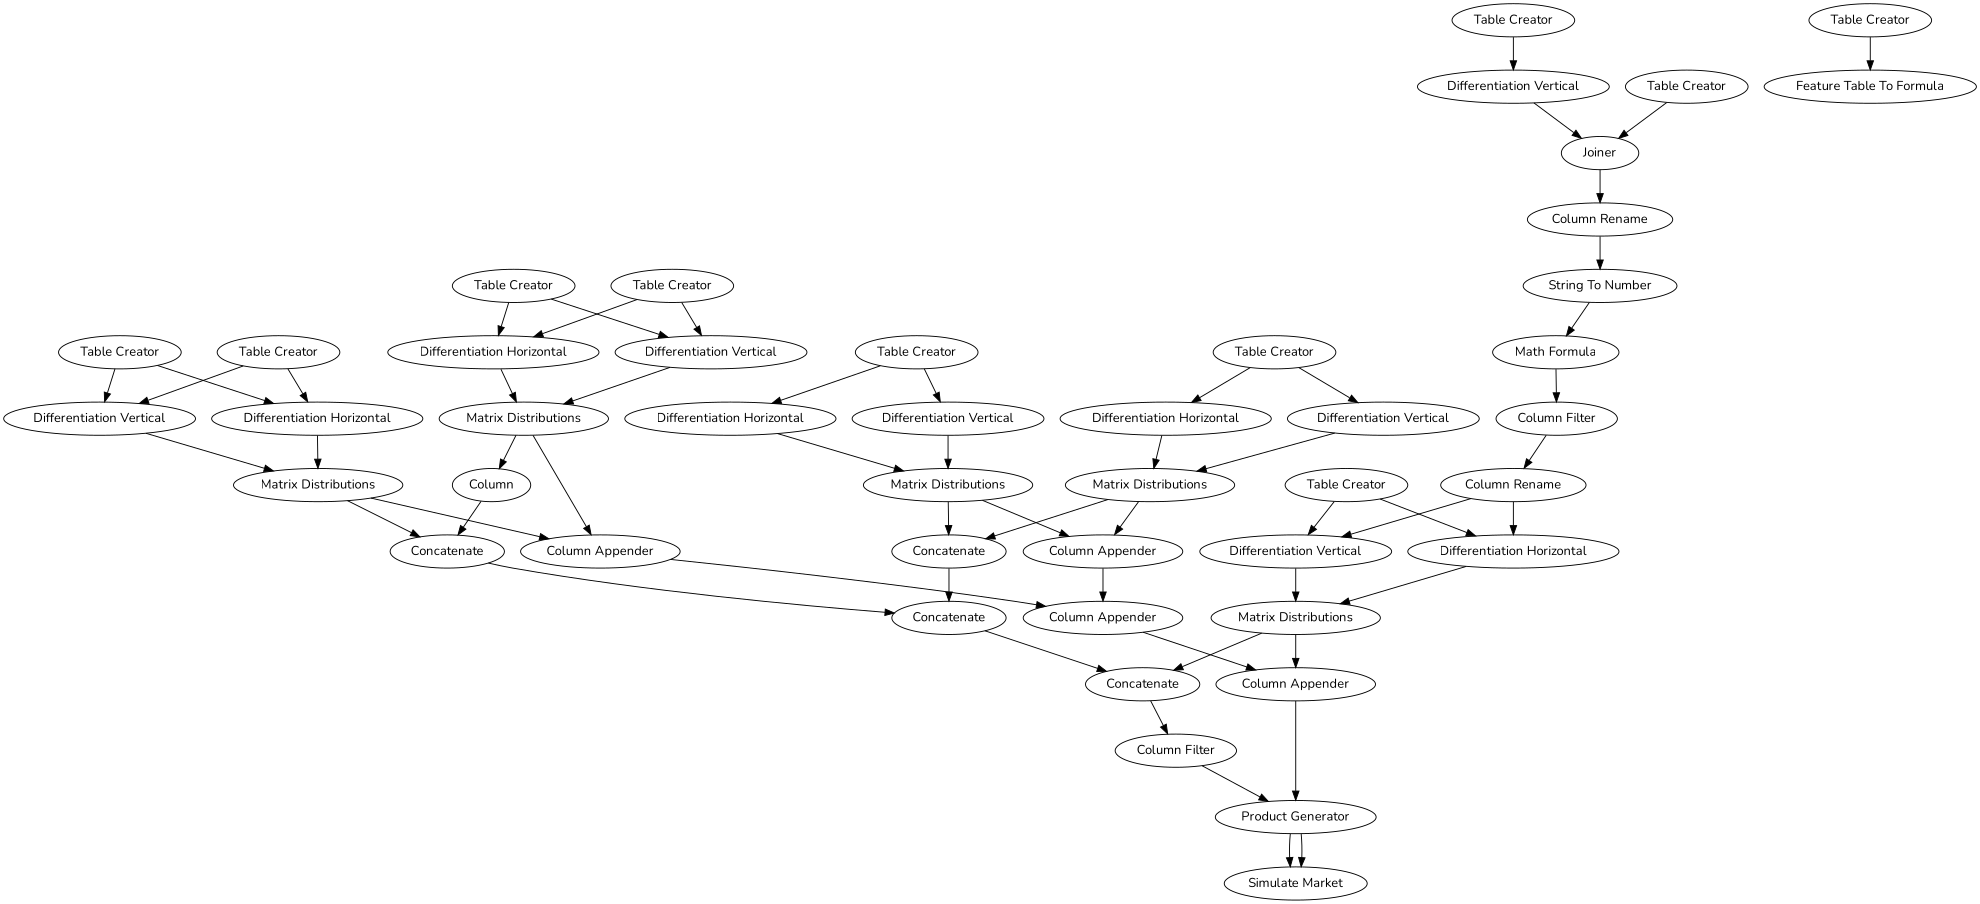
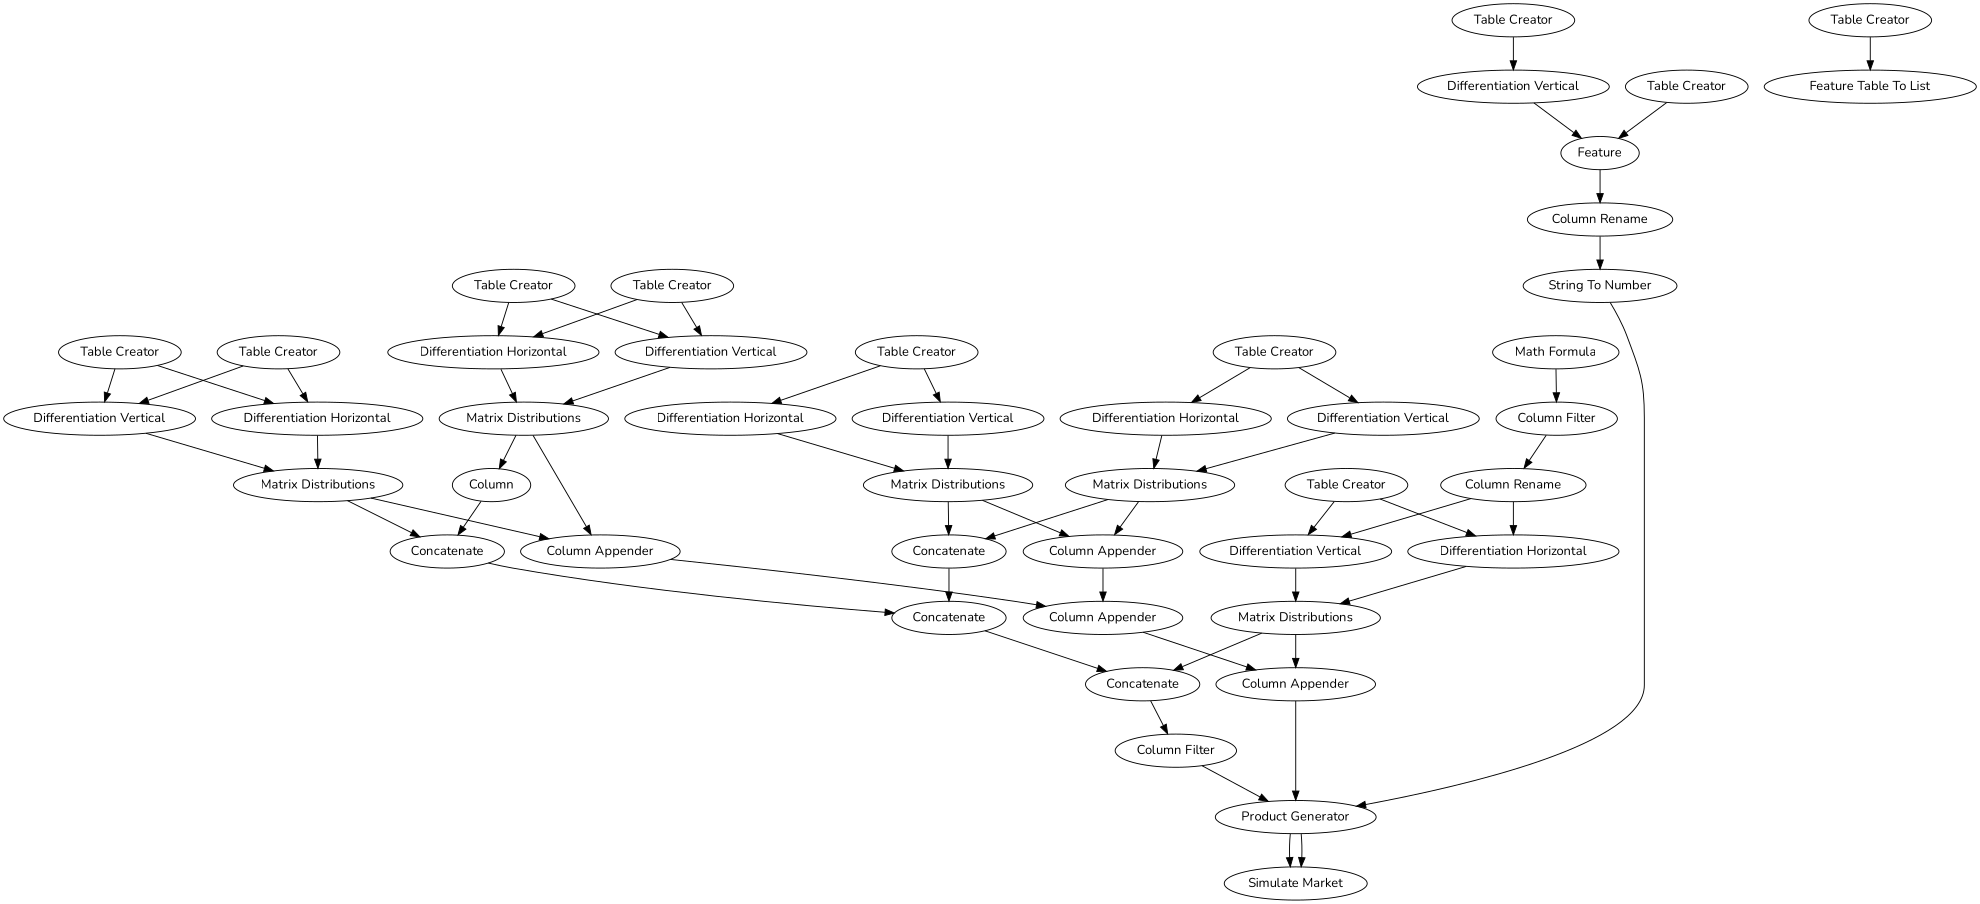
node "Feature Table To Formula": label "Feature Table To Formula" -> "Feature Table To List"
node "Joiner": label "Joiner" -> "Feature"
edge "String To Number" -> "Math Formula": now "String To Number" -> "Product Generator"
